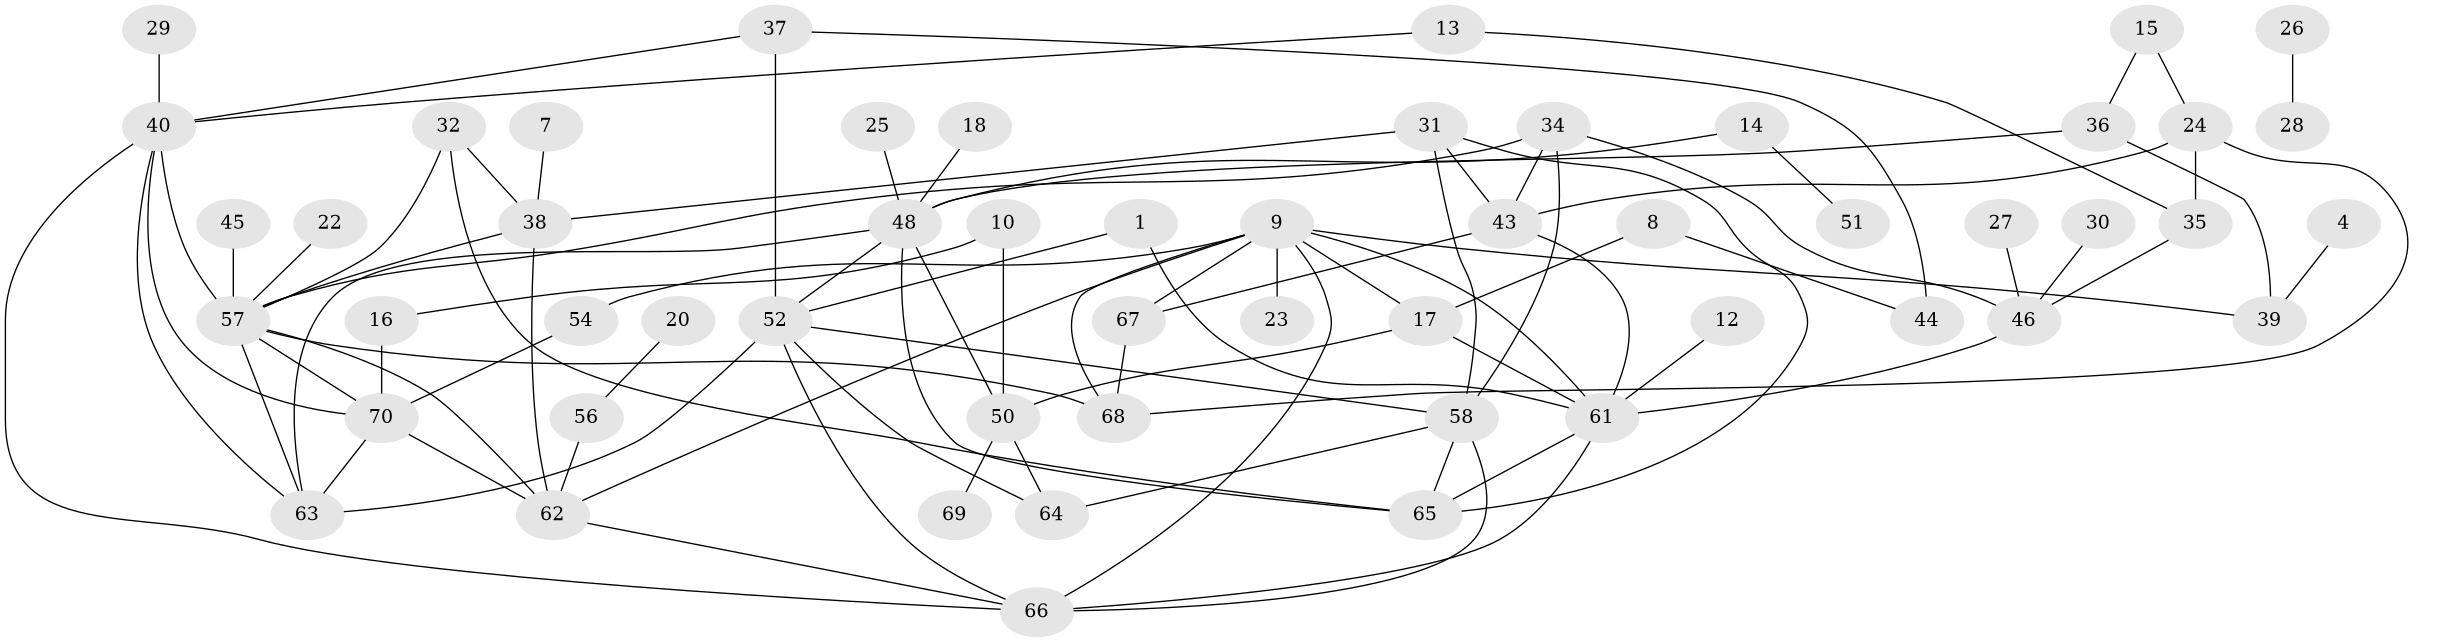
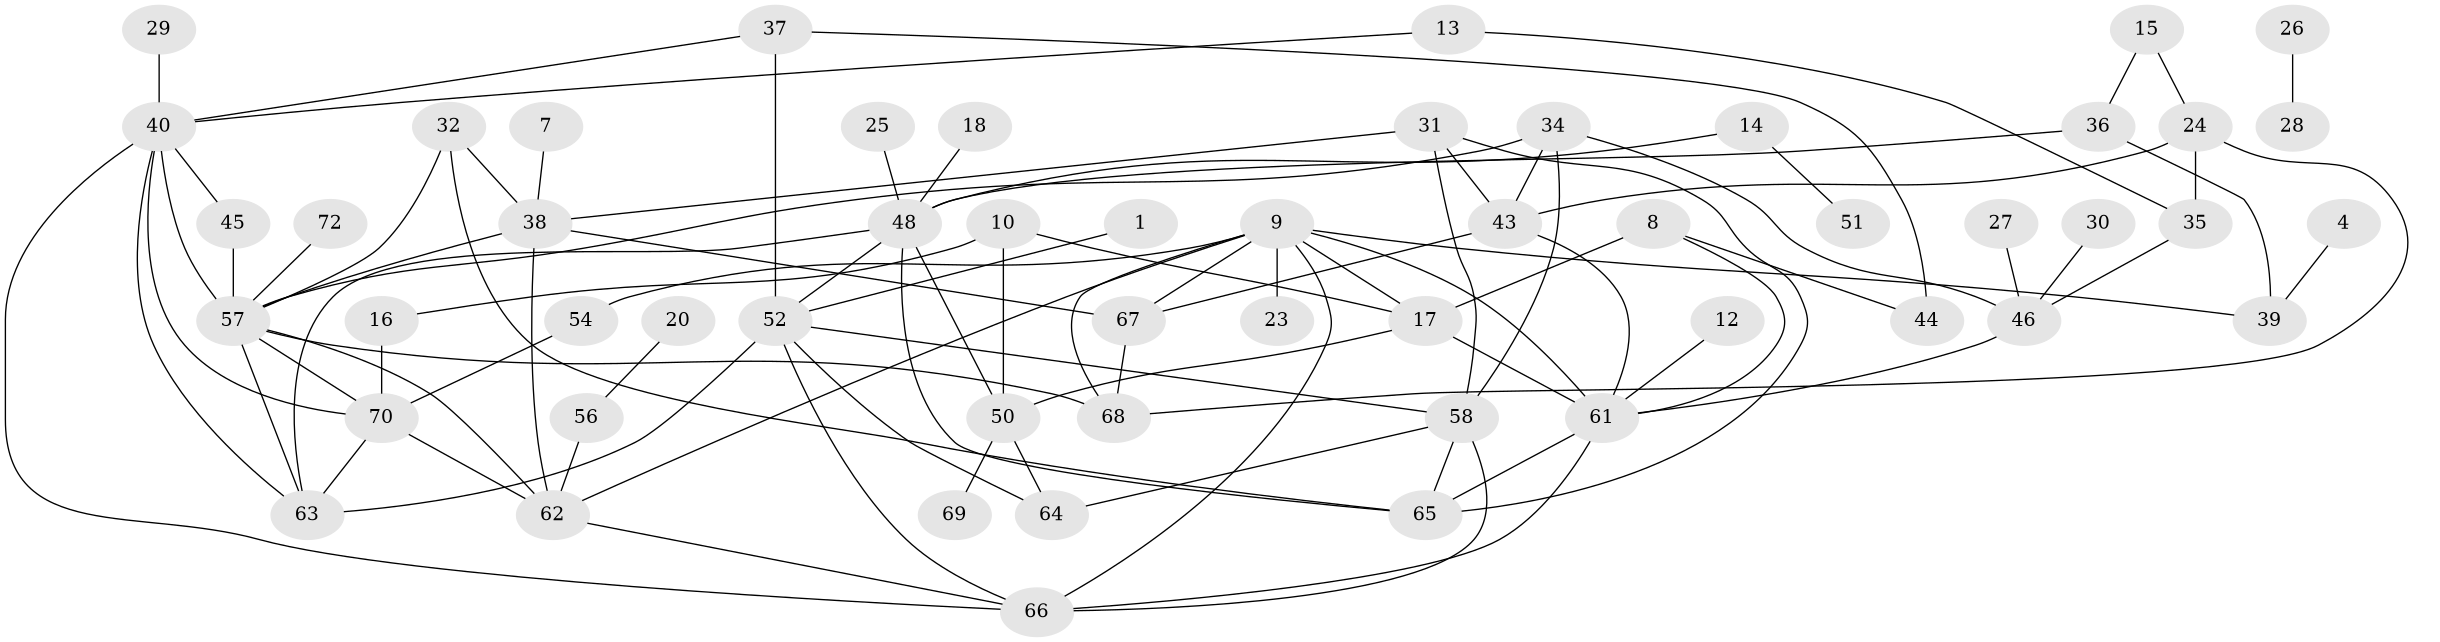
edge "40" -- "45": added
node "22": label "22" -> "72"
edge "10" -- "17": added
edge "38" -- "67": added
edge "1" -- "61": now "8" -- "61"
